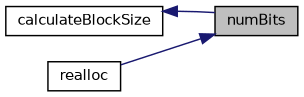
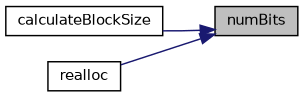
edge "numBits" -> "calculateBlockSize": reversed
